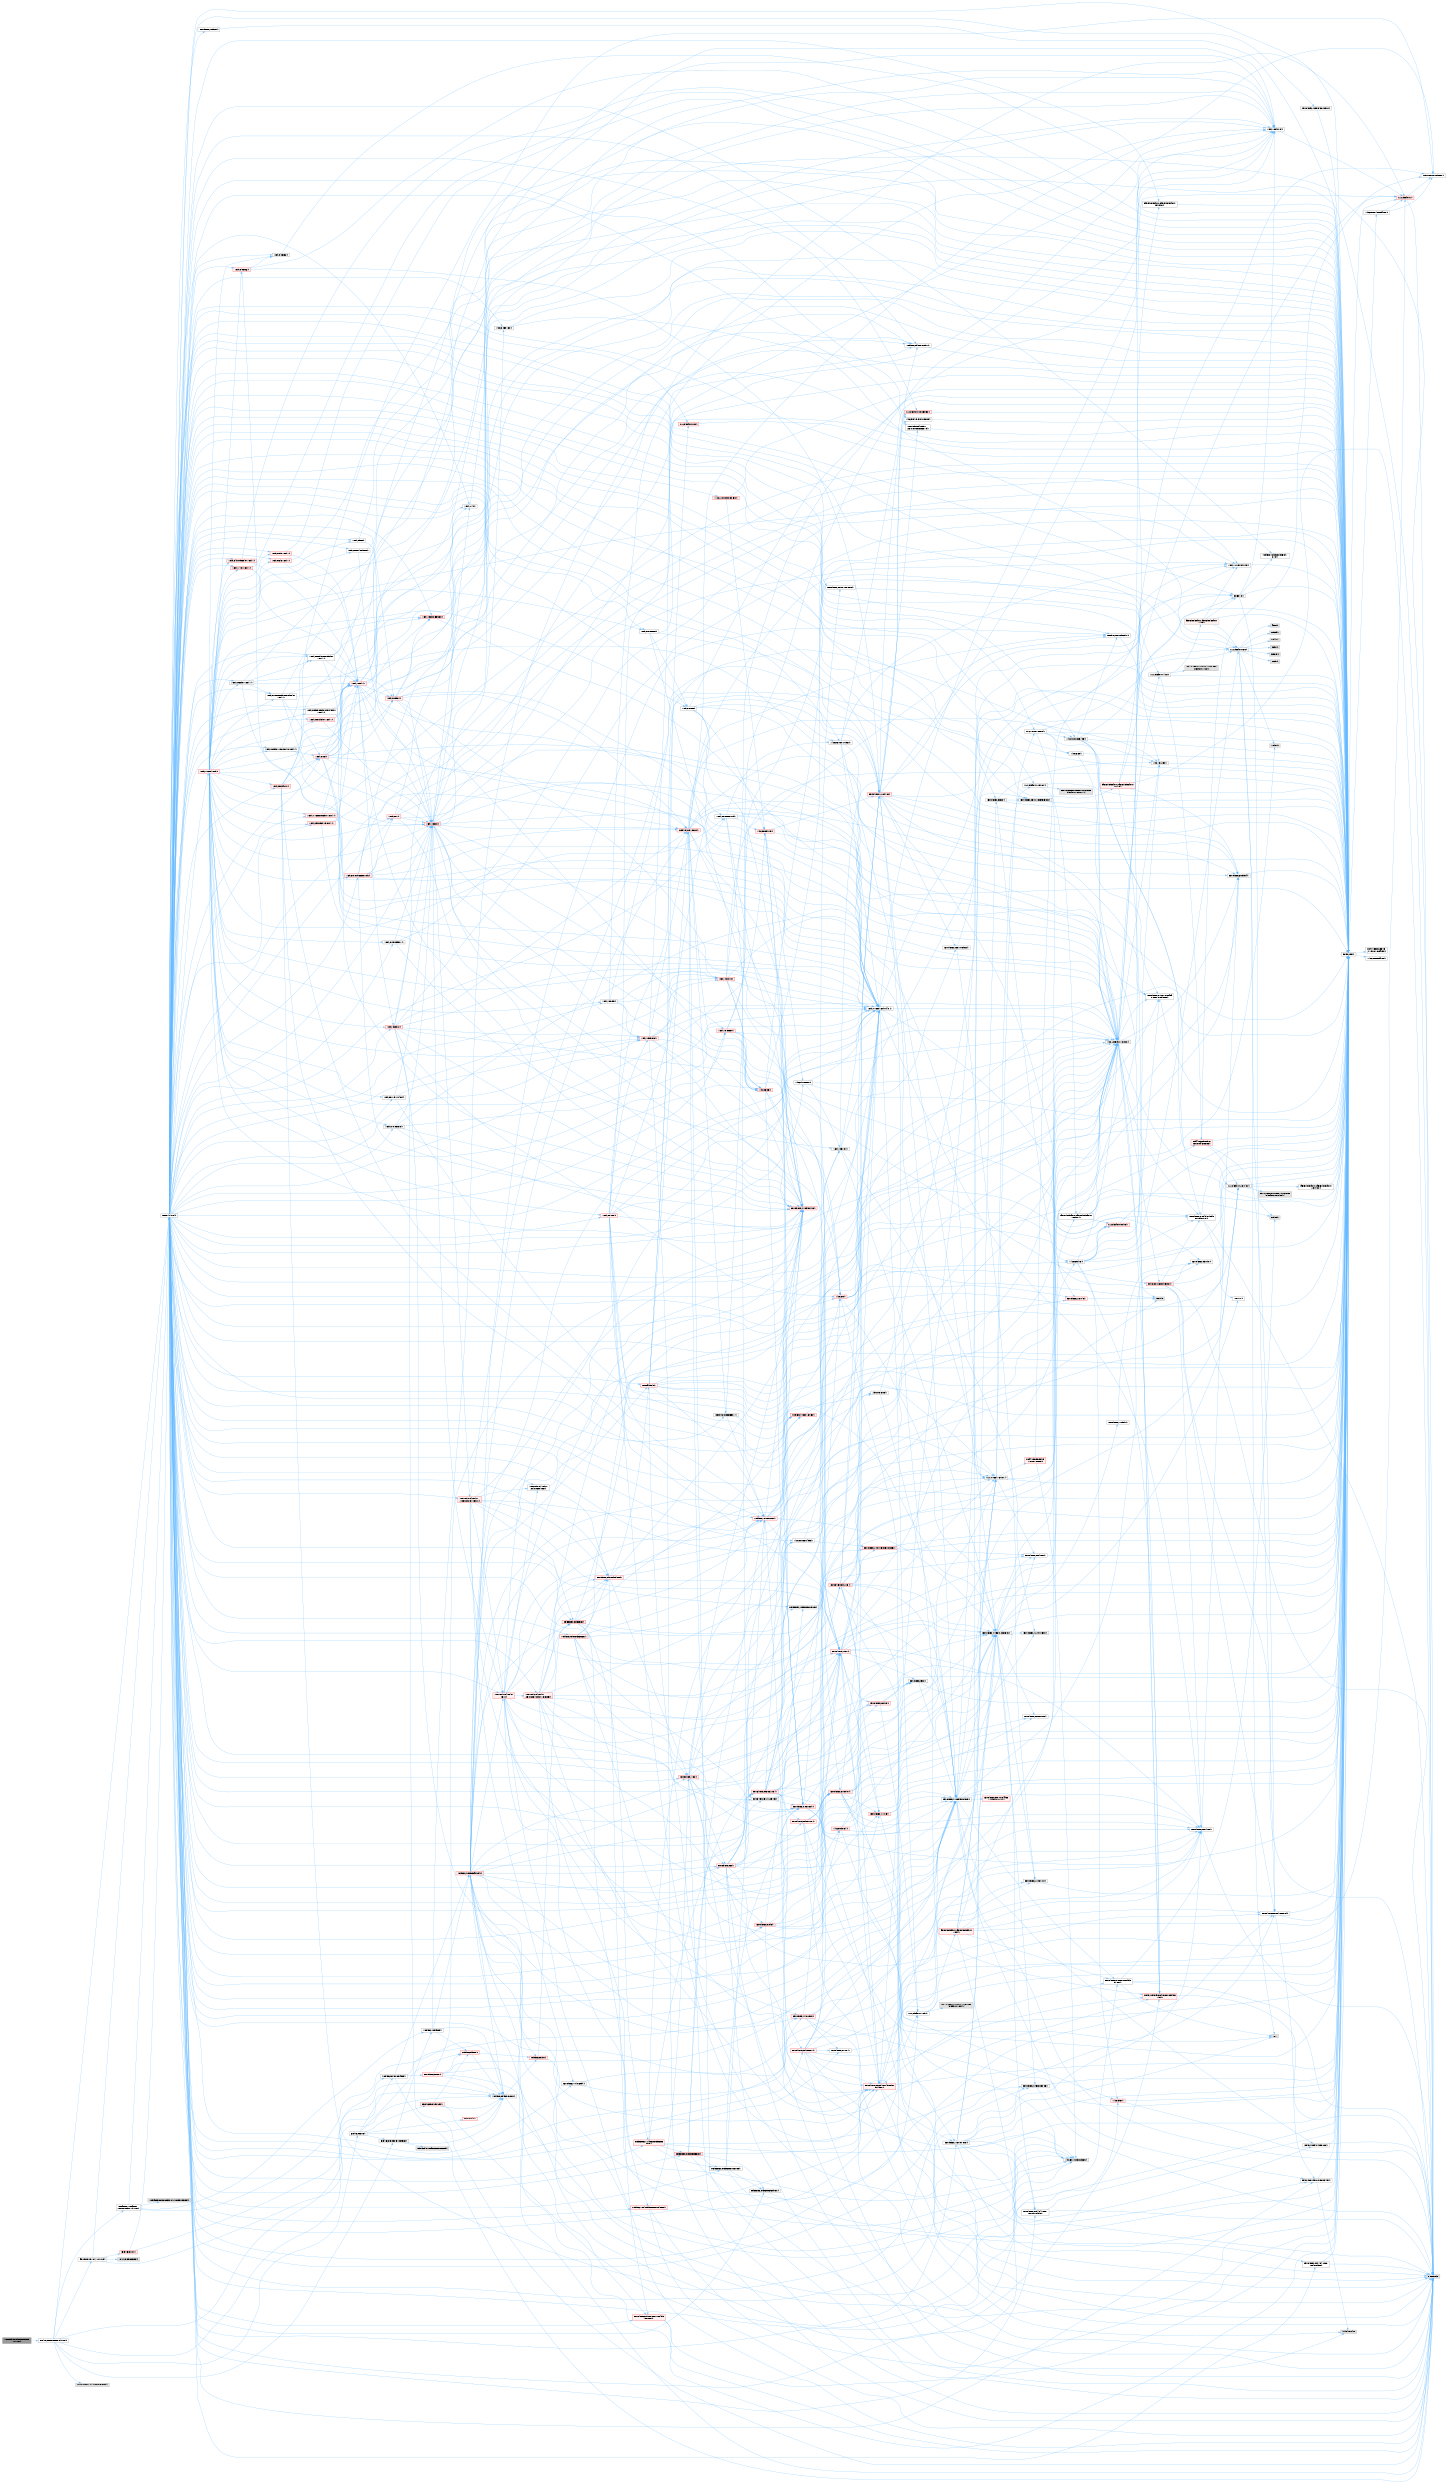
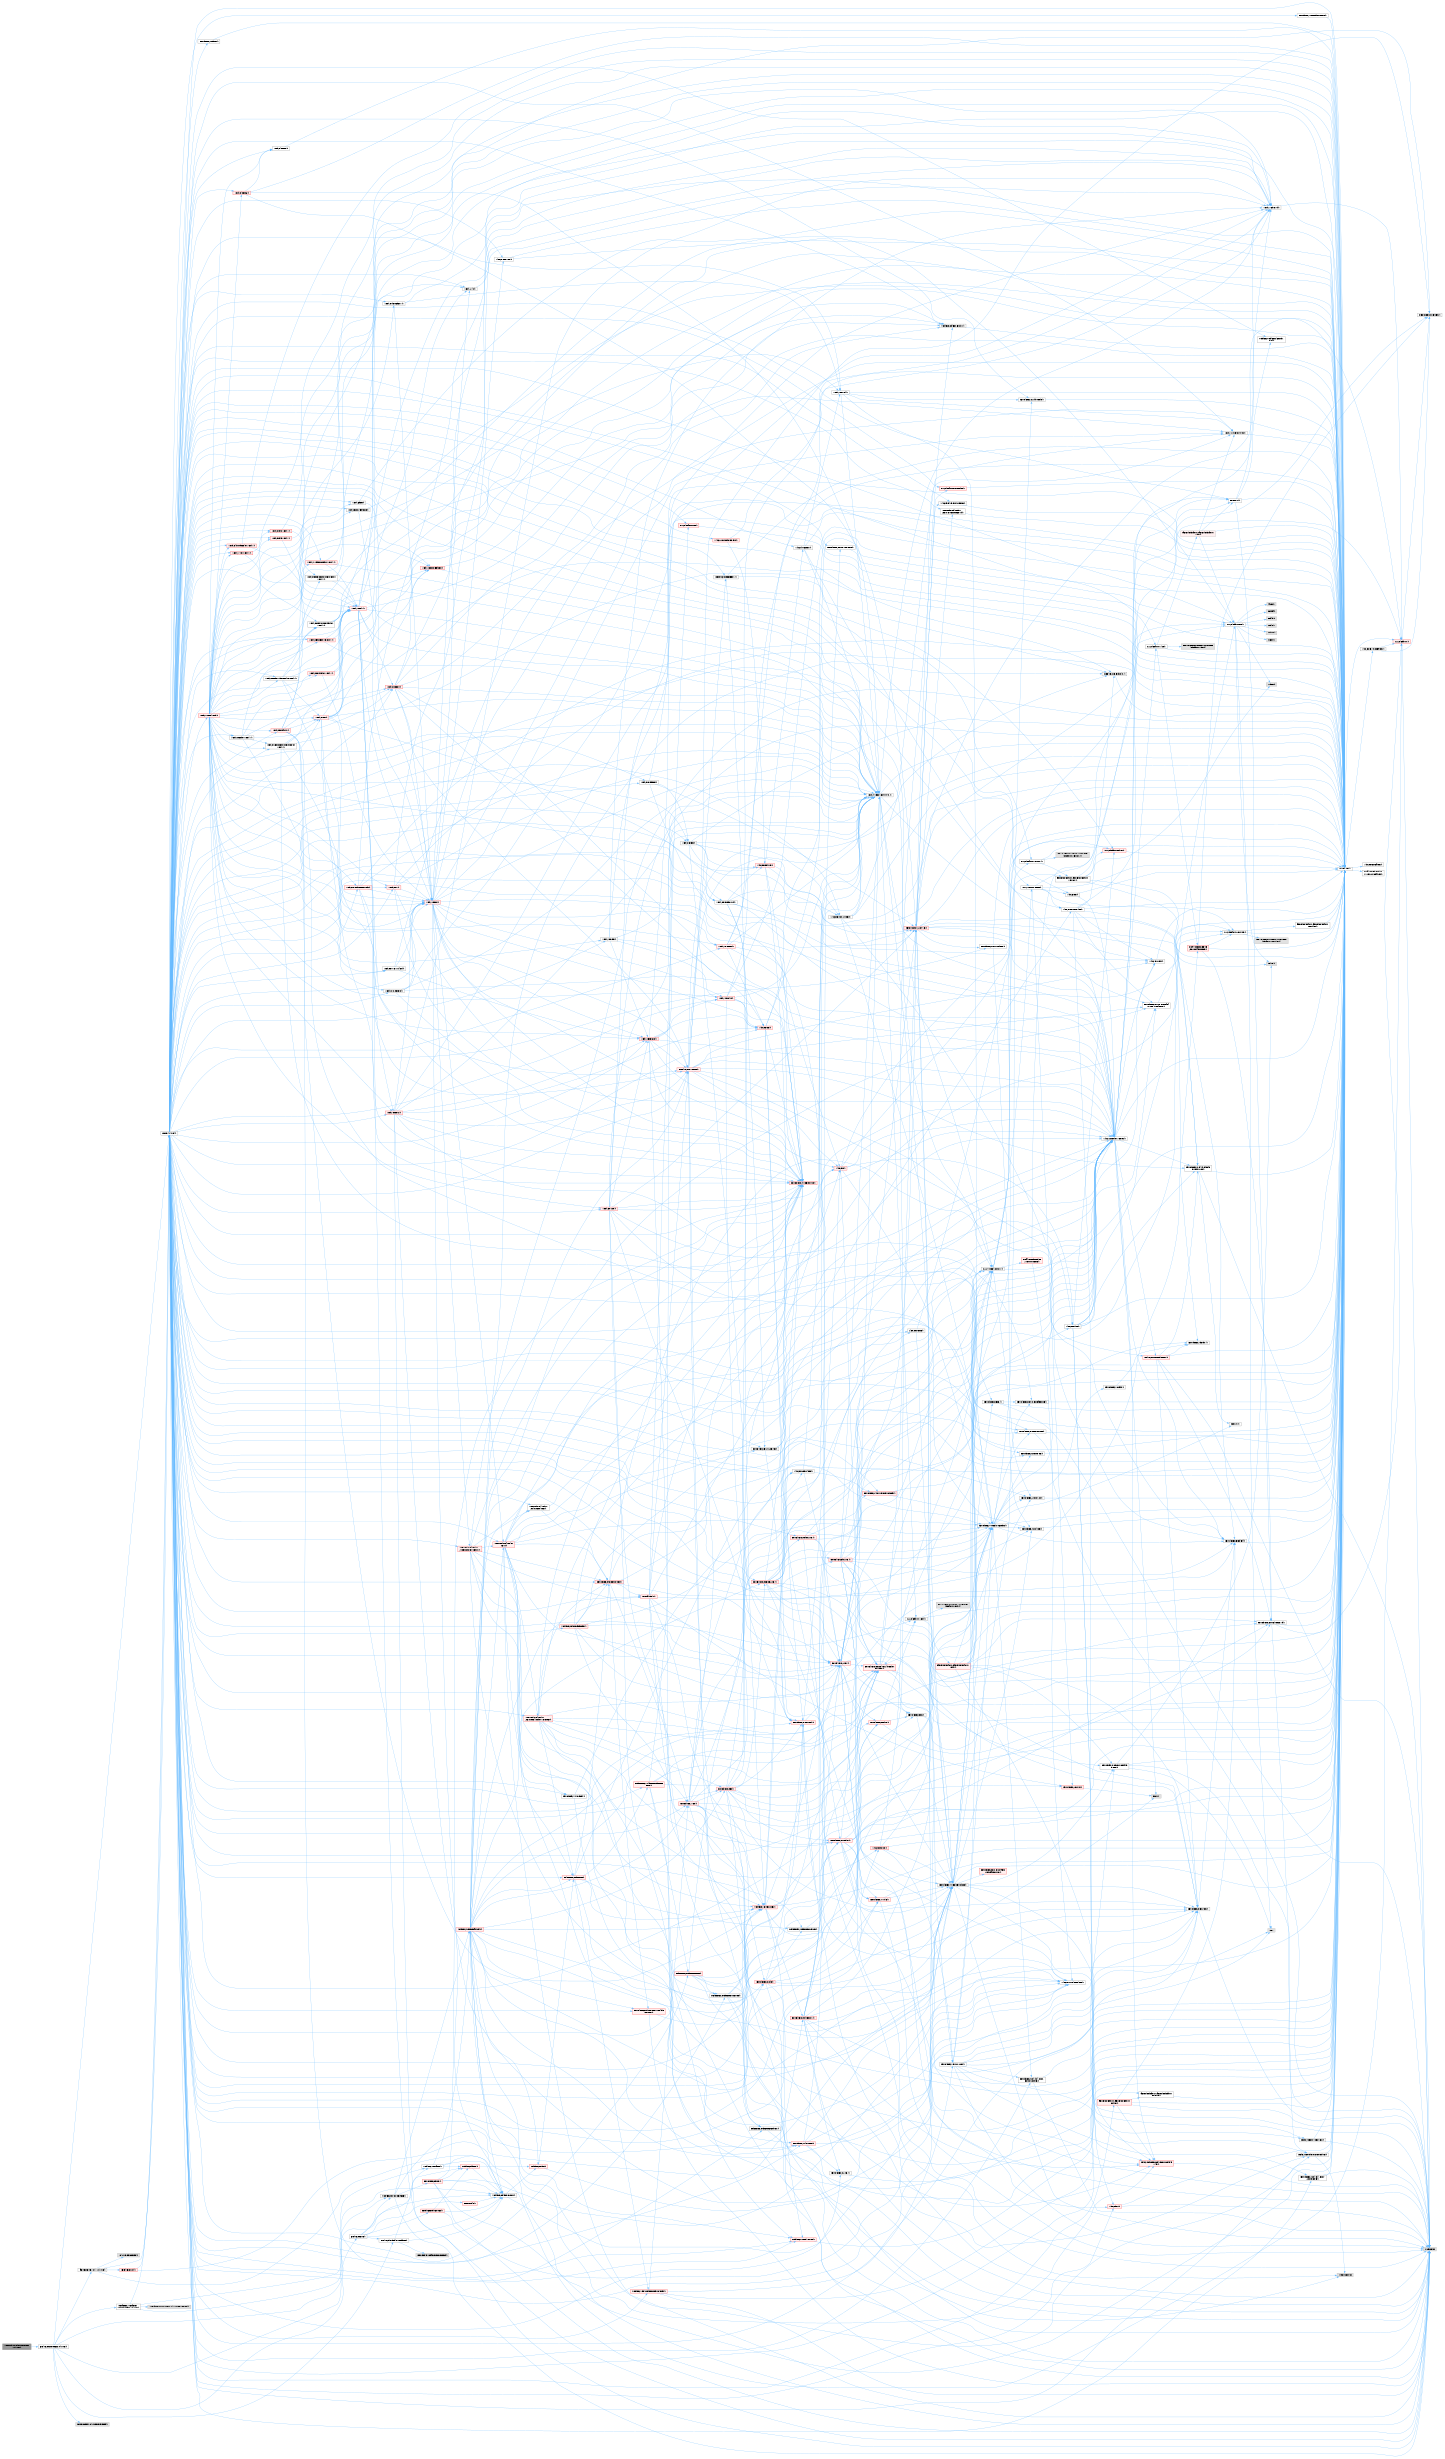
edge "Templates/Decay.h" -> "Misc/VarArgs.h": now "Serialization/Archive.h" -> "Misc/VarArgs.h"
edge "Math/BoxSphereBounds.h" -> "HAL/UnrealMemory.h": now "CoreMinimal.h" -> "HAL/UnrealMemory.h"
edge "CoreGlobals.h" -> "atomic": removed
